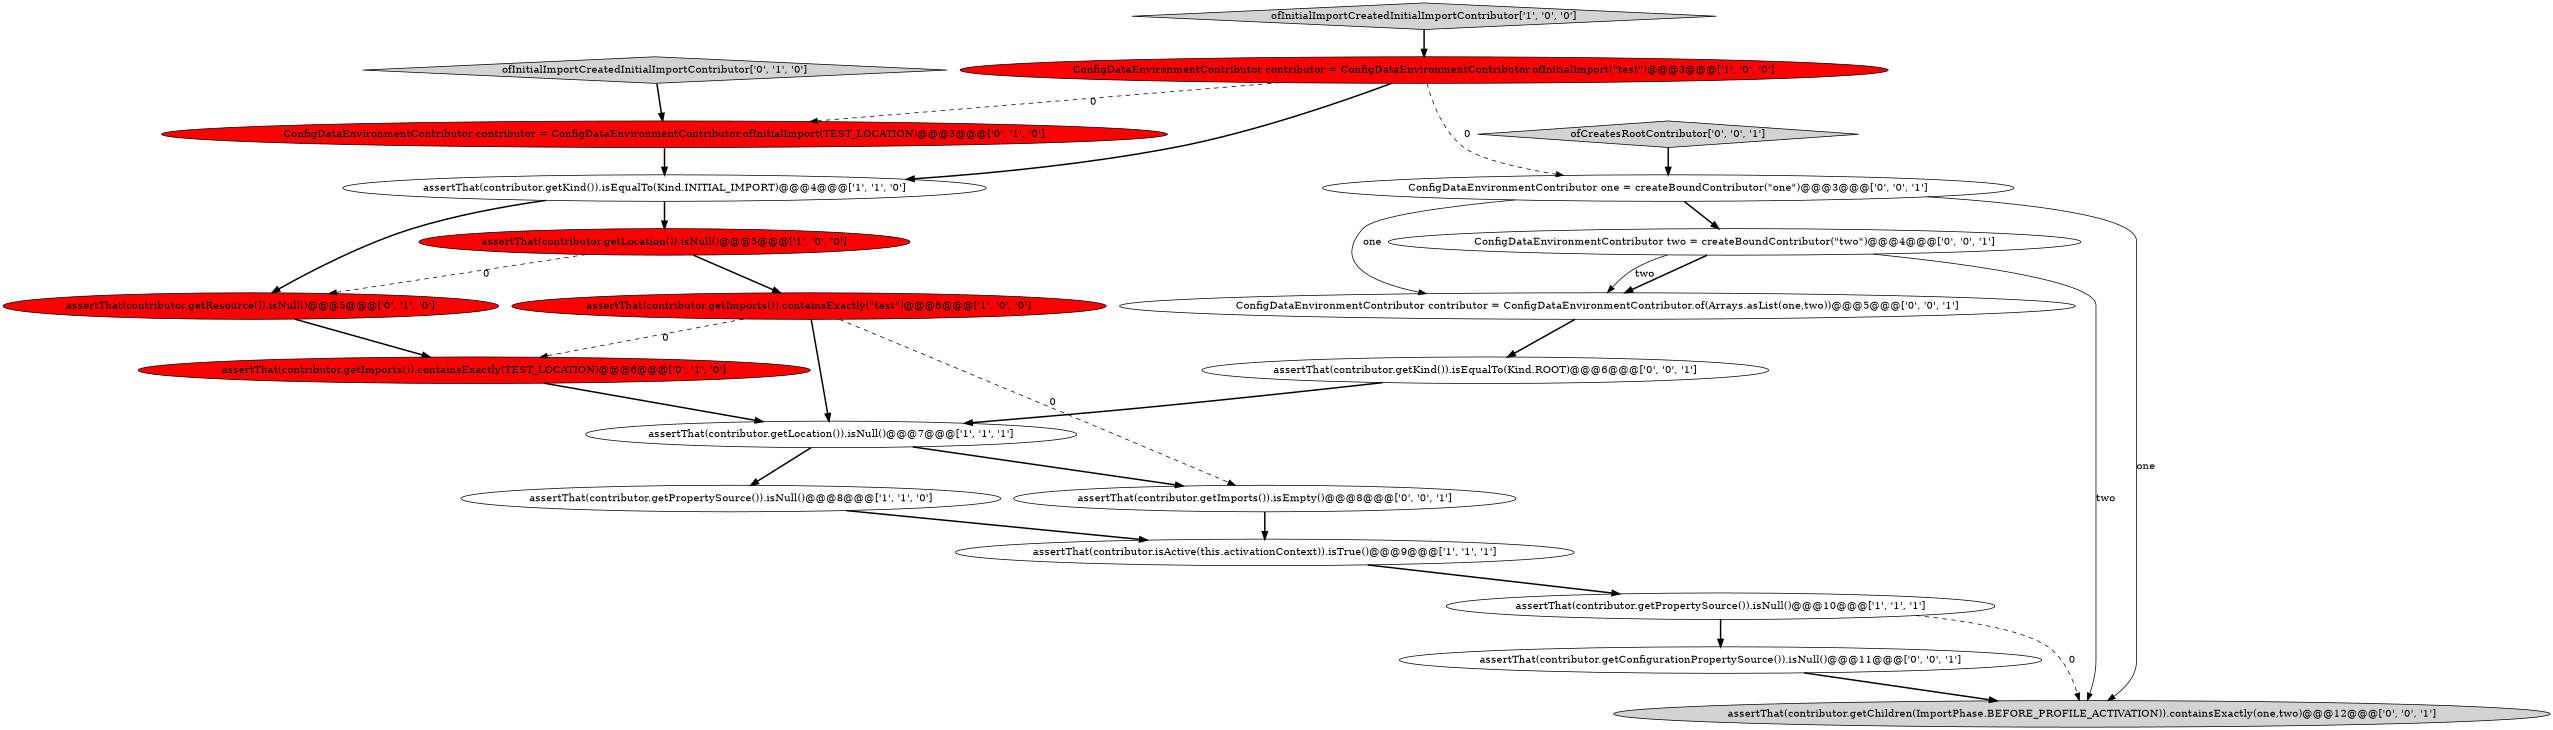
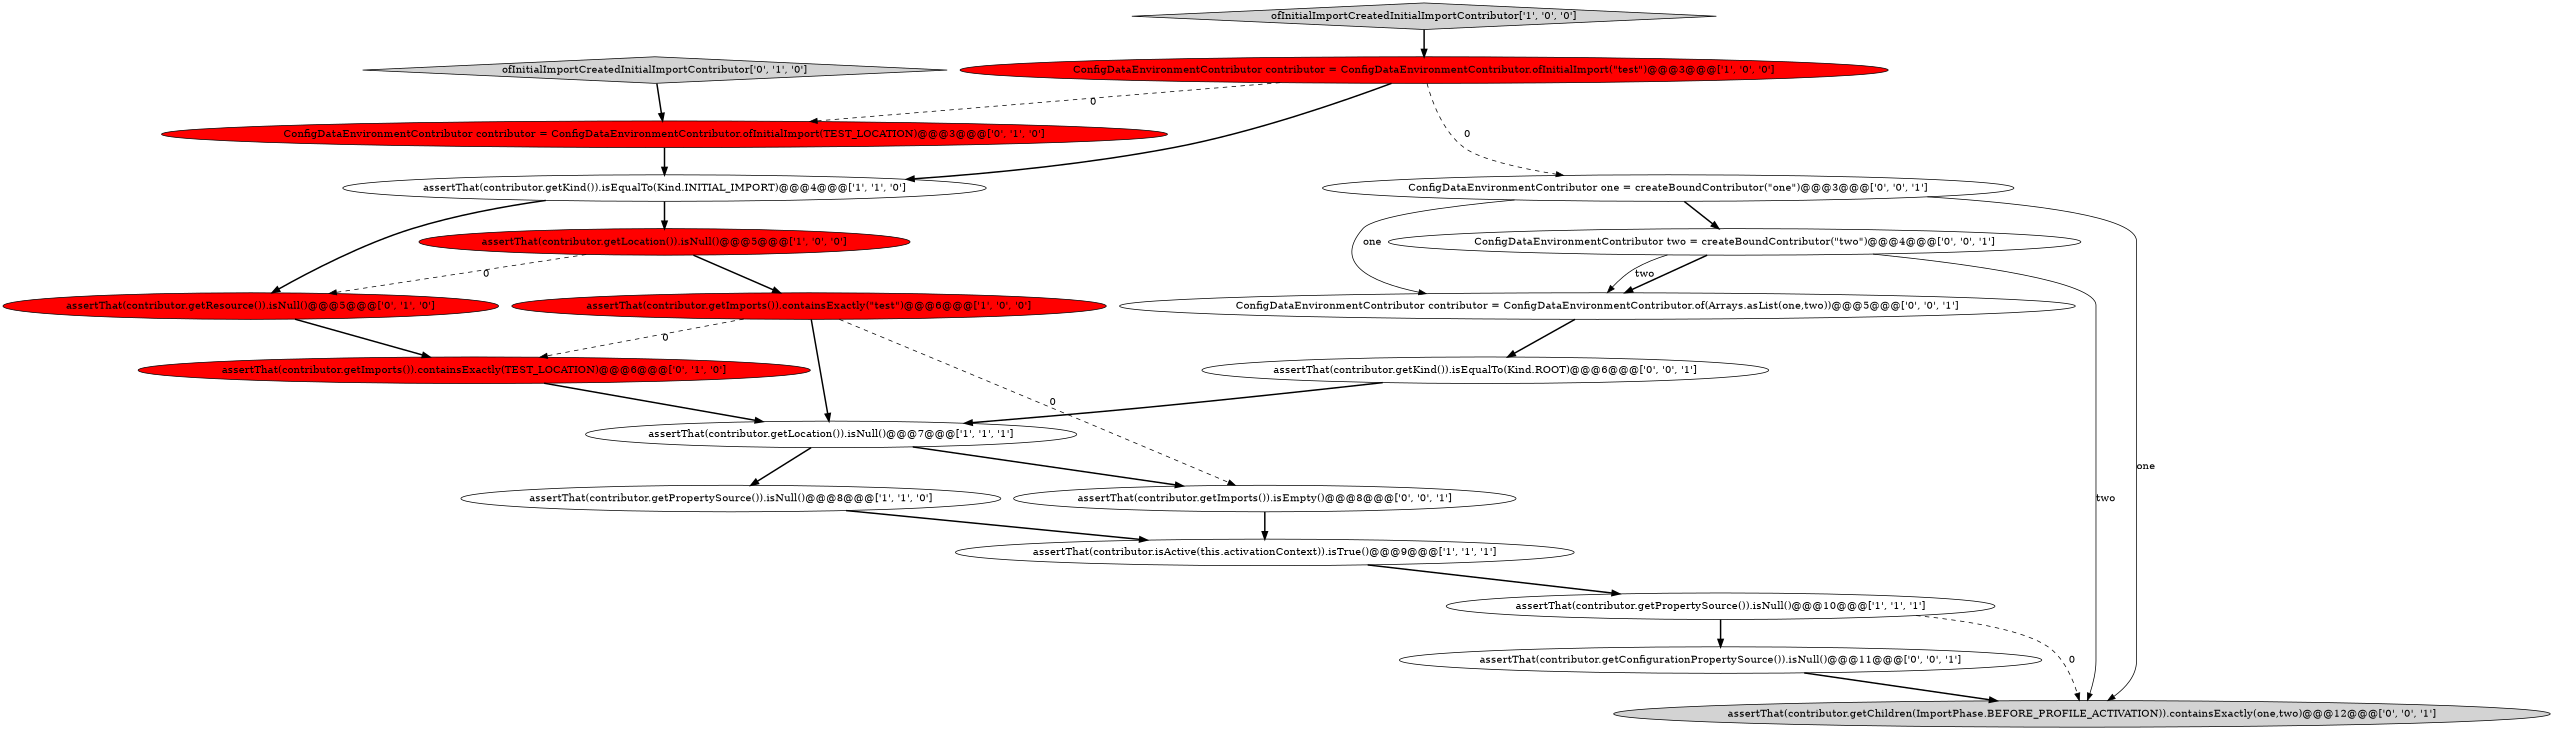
node "ofCreatesRootContributor['0', '0', '1']": removed
